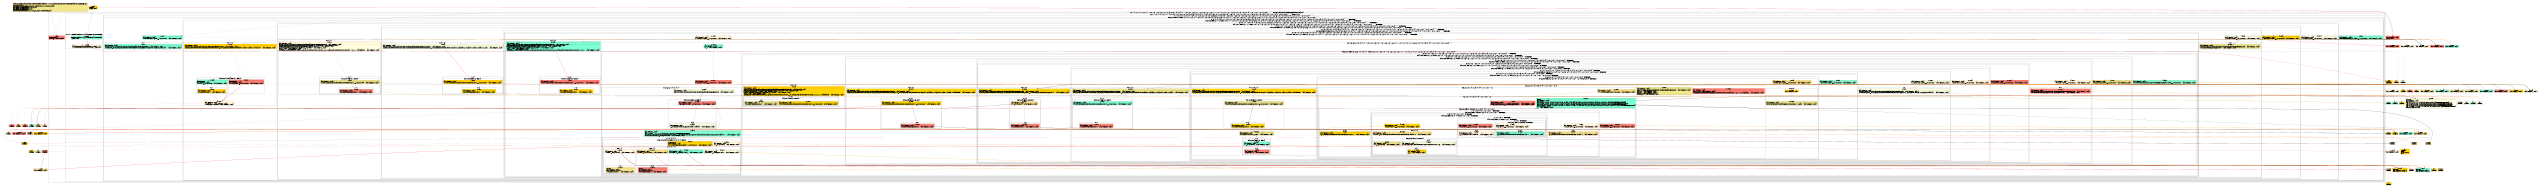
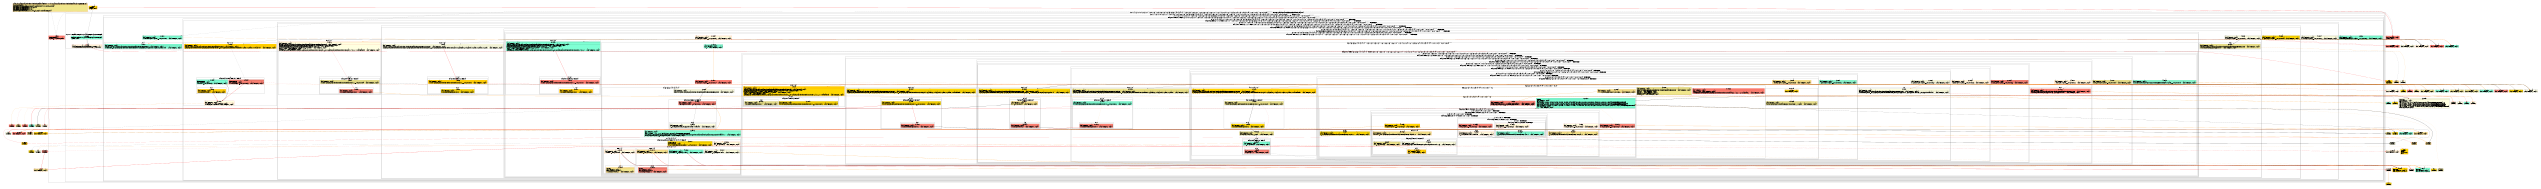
node "128: ?": removed
node "132: ?": text "ADDED_TO_REGION" -> "ADDED_TO_JADX"
